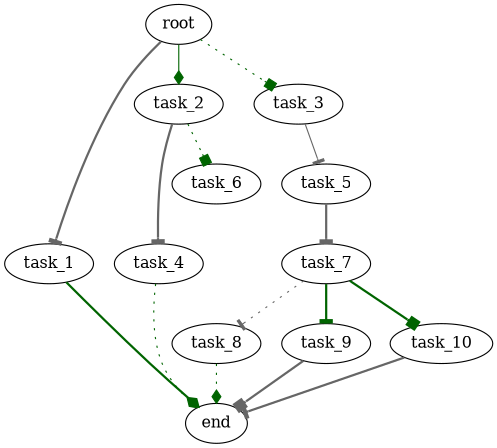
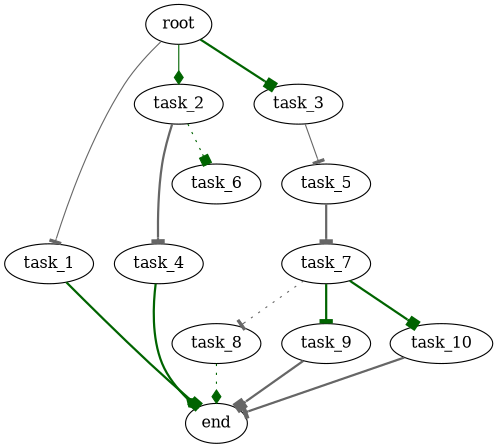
edge "root" -> "task_3": style dotted -> bold
edge "root" -> "task_1": style bold -> solid
edge "task_1" -> "end": arrowhead diamond -> box
edge "task_4" -> "end": style dotted -> bold
